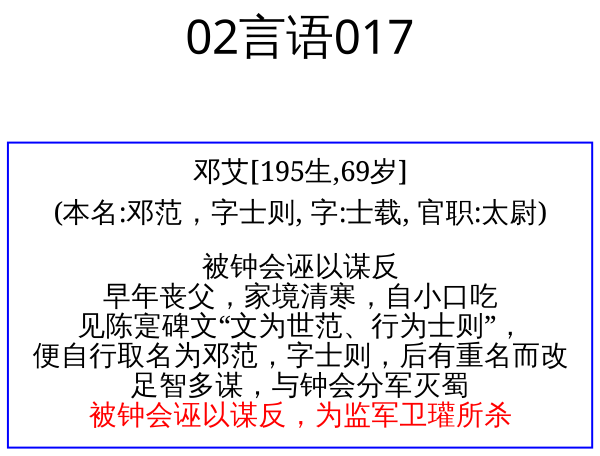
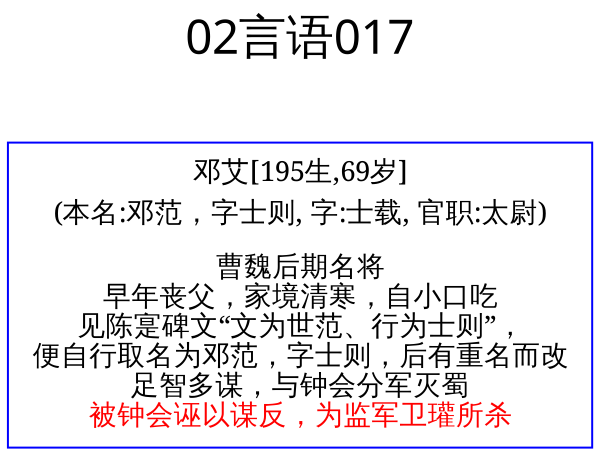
node "邓艾[195生,69岁]": text "被钟会诬以谋反" -> "曹魏后期名将"
